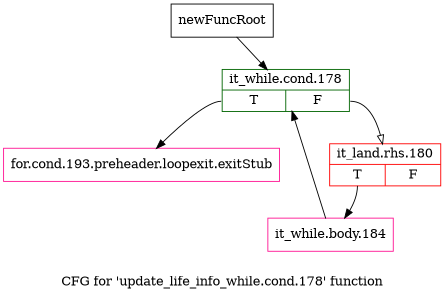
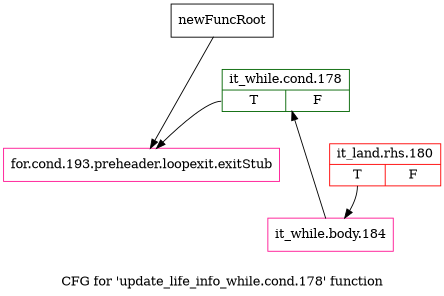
edge "newFuncRoot" -> "it_while.cond.178": now "newFuncRoot" -> "for.cond.193.preheader.loopexit.exitStub"
edge "it_while.cond.178" -> "it_land.rhs.180": removed
